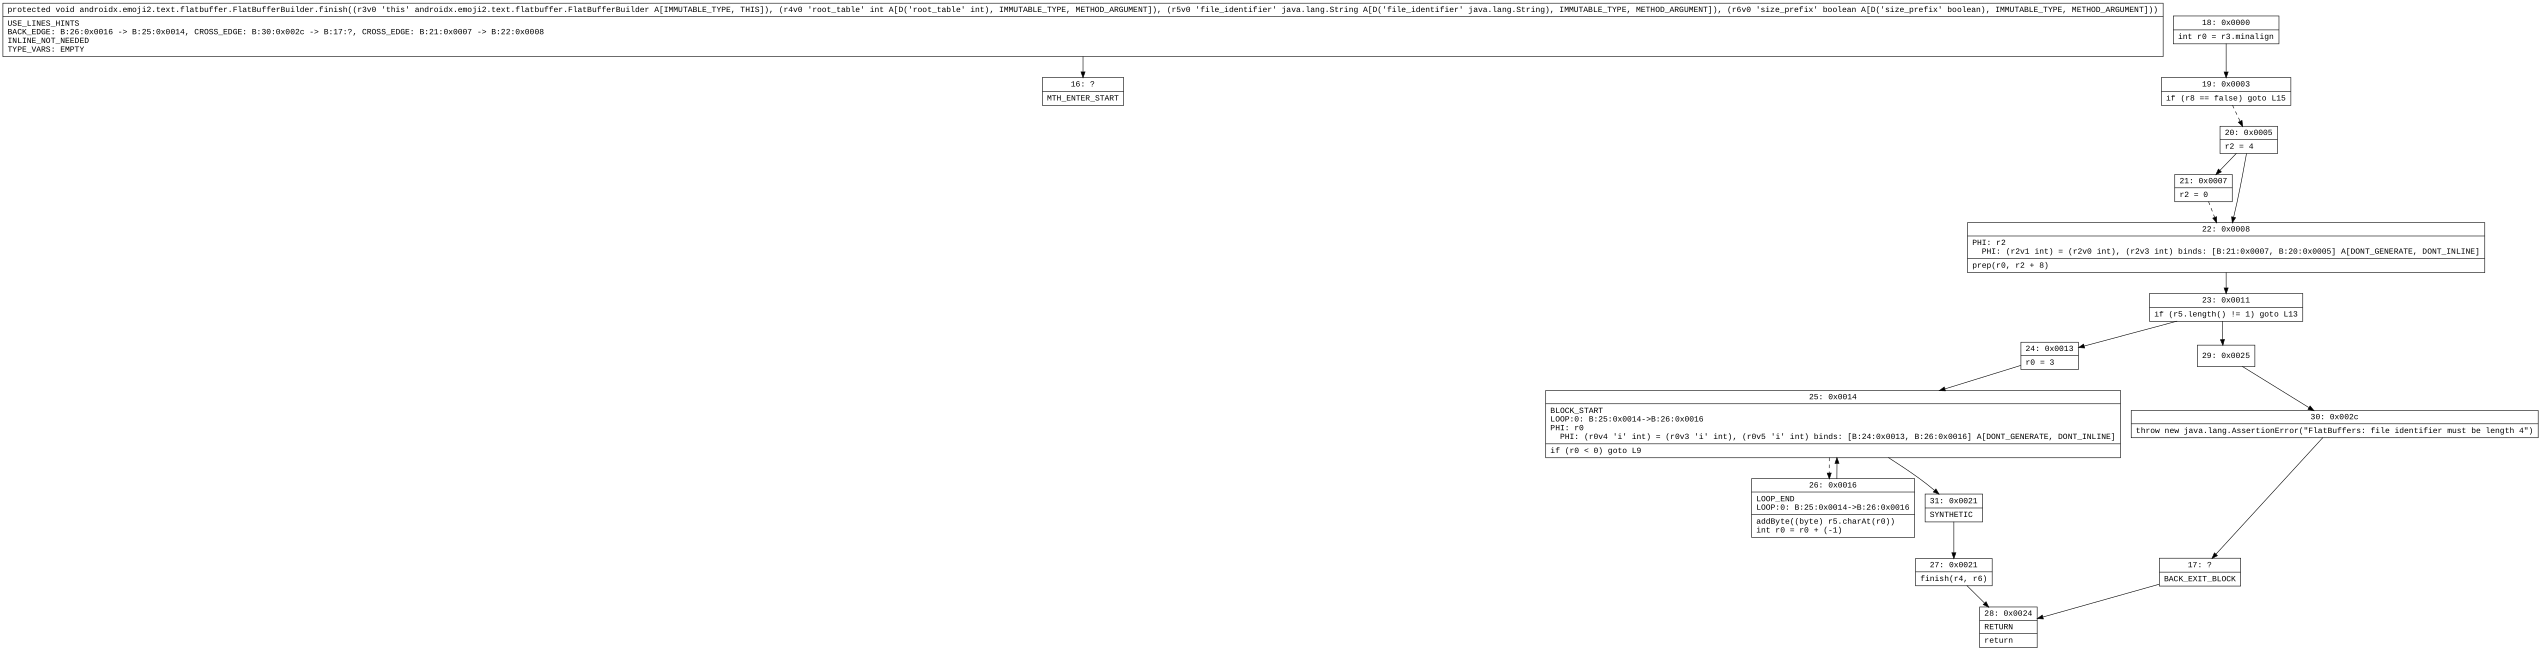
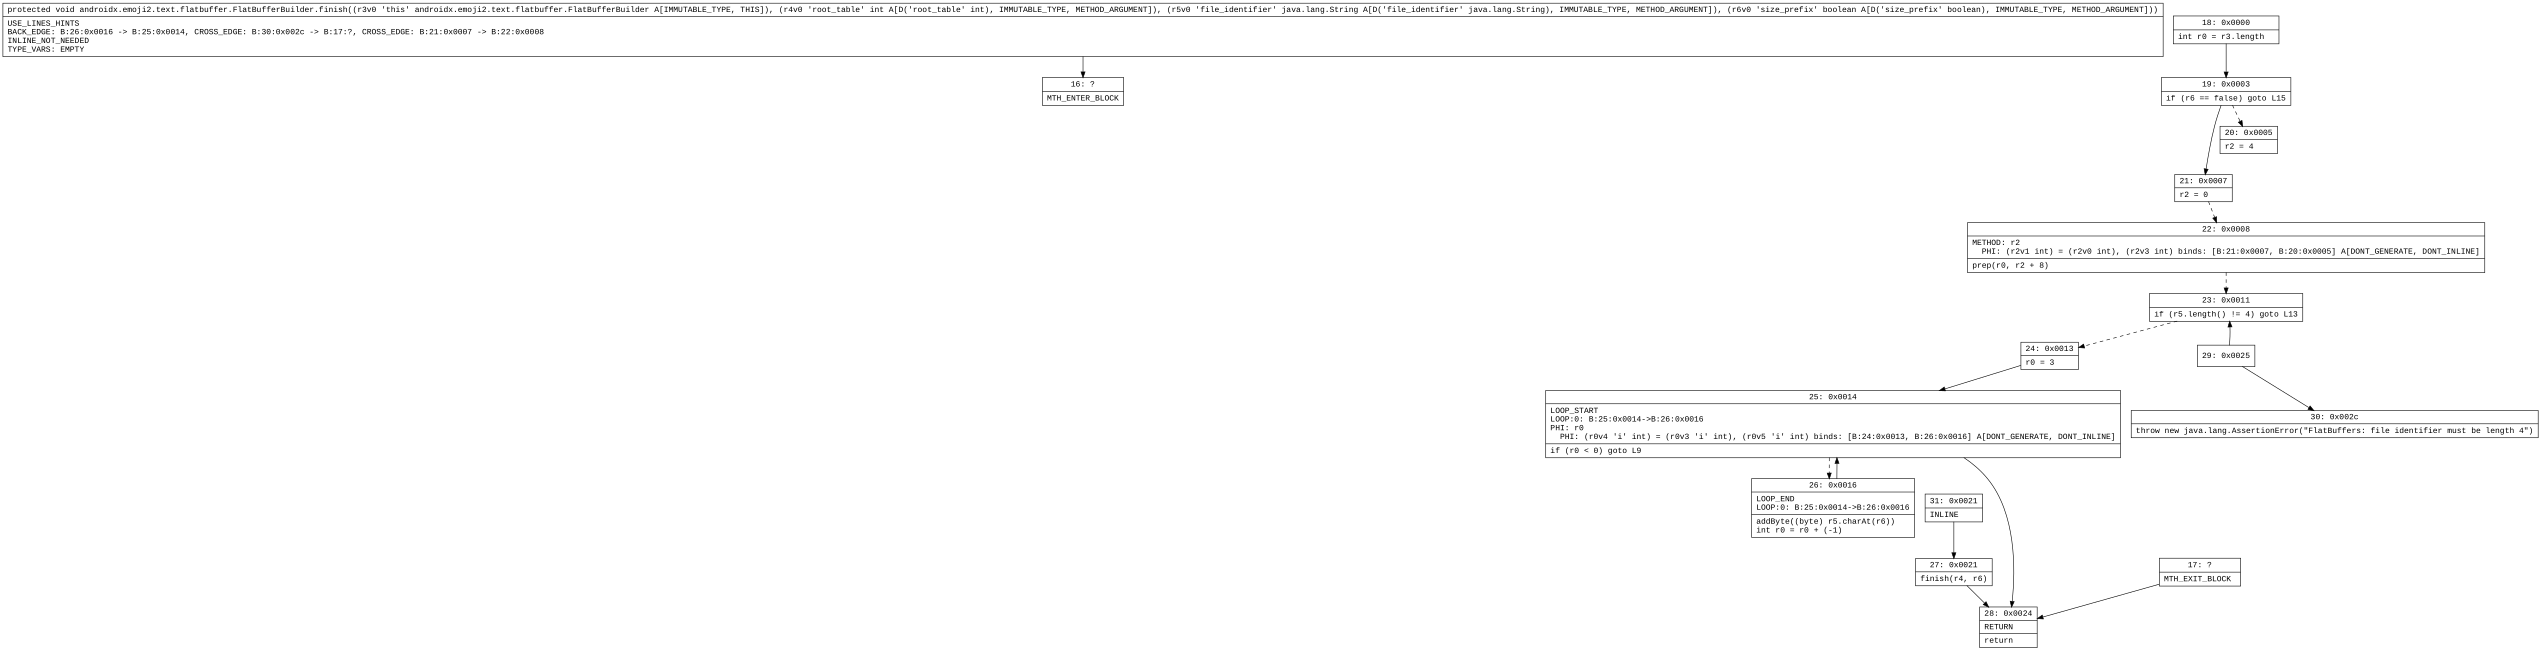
node "18: 0x0000": text "int r0 = r3.minalign" -> "int r0 = r3.length"
node "16: ?": text "MTH_ENTER_START" -> "MTH_ENTER_BLOCK"
node "19: 0x0003": text "if (r8 == false) goto L15" -> "if (r6 == false) goto L15"
edge "20: 0x0005" -> "21: 0x0007": now "19: 0x0003" -> "21: 0x0007"
edge "20: 0x0005" -> "22: 0x0008": removed
node "22: 0x0008": text "PHI: r2" -> "METHOD: r2"
edge "22: 0x0008" -> "23: 0x0011": style solid -> dashed
node "23: 0x0011": text "if (r5.length() != 1) goto L13" -> "if (r5.length() != 4) goto L13"
edge "23: 0x0011" -> "29: 0x0025": reversed
edge "23: 0x0011" -> "24: 0x0013": style solid -> dashed
node "25: 0x0014": text "BLOCK_START" -> "LOOP_START"
edge "25: 0x0014" -> "31: 0x0021": now "25: 0x0014" -> "28: 0x0024"
edge "30: 0x002c" -> "17: ?": removed
node "31: 0x0021": text "SYNTHETIC" -> "INLINE"
node "26: 0x0016": text "addByte((byte) r5.charAt(r0))" -> "addByte((byte) r5.charAt(r6))"
node "17: ?": text "BACK_EXIT_BLOCK" -> "MTH_EXIT_BLOCK"
